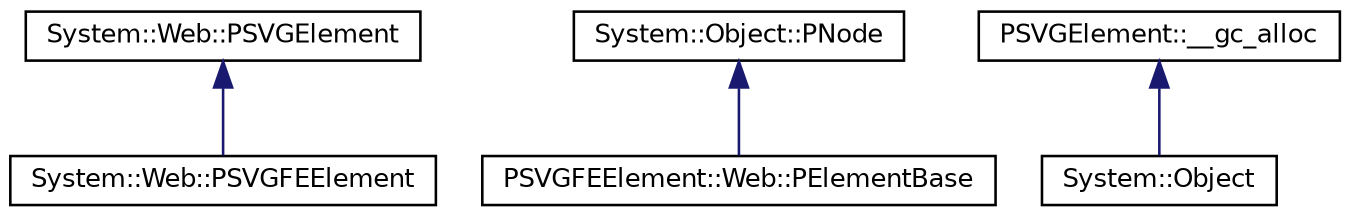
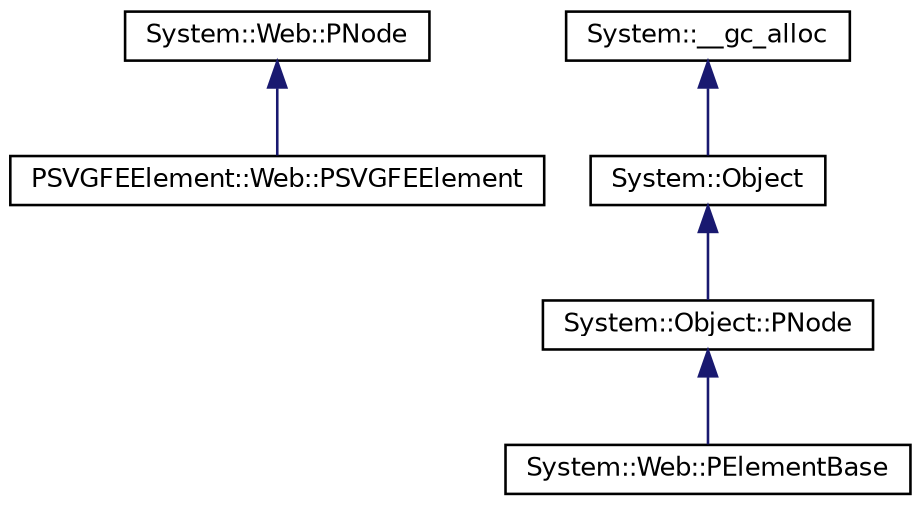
node "System::Web::PSVGElement": label "System::Web::PSVGElement" -> "System::Web::PNode"
node "PSVGElement::__gc_alloc": label "PSVGElement::__gc_alloc" -> "System::__gc_alloc"
node "System::Web::PSVGFEElement": label "System::Web::PSVGFEElement" -> "PSVGFEElement::Web::PSVGFEElement"
node "PSVGFEElement::Web::PElementBase": label "PSVGFEElement::Web::PElementBase" -> "System::Web::PElementBase"
edge "System::Object::PNode" -> "System::Object": added
